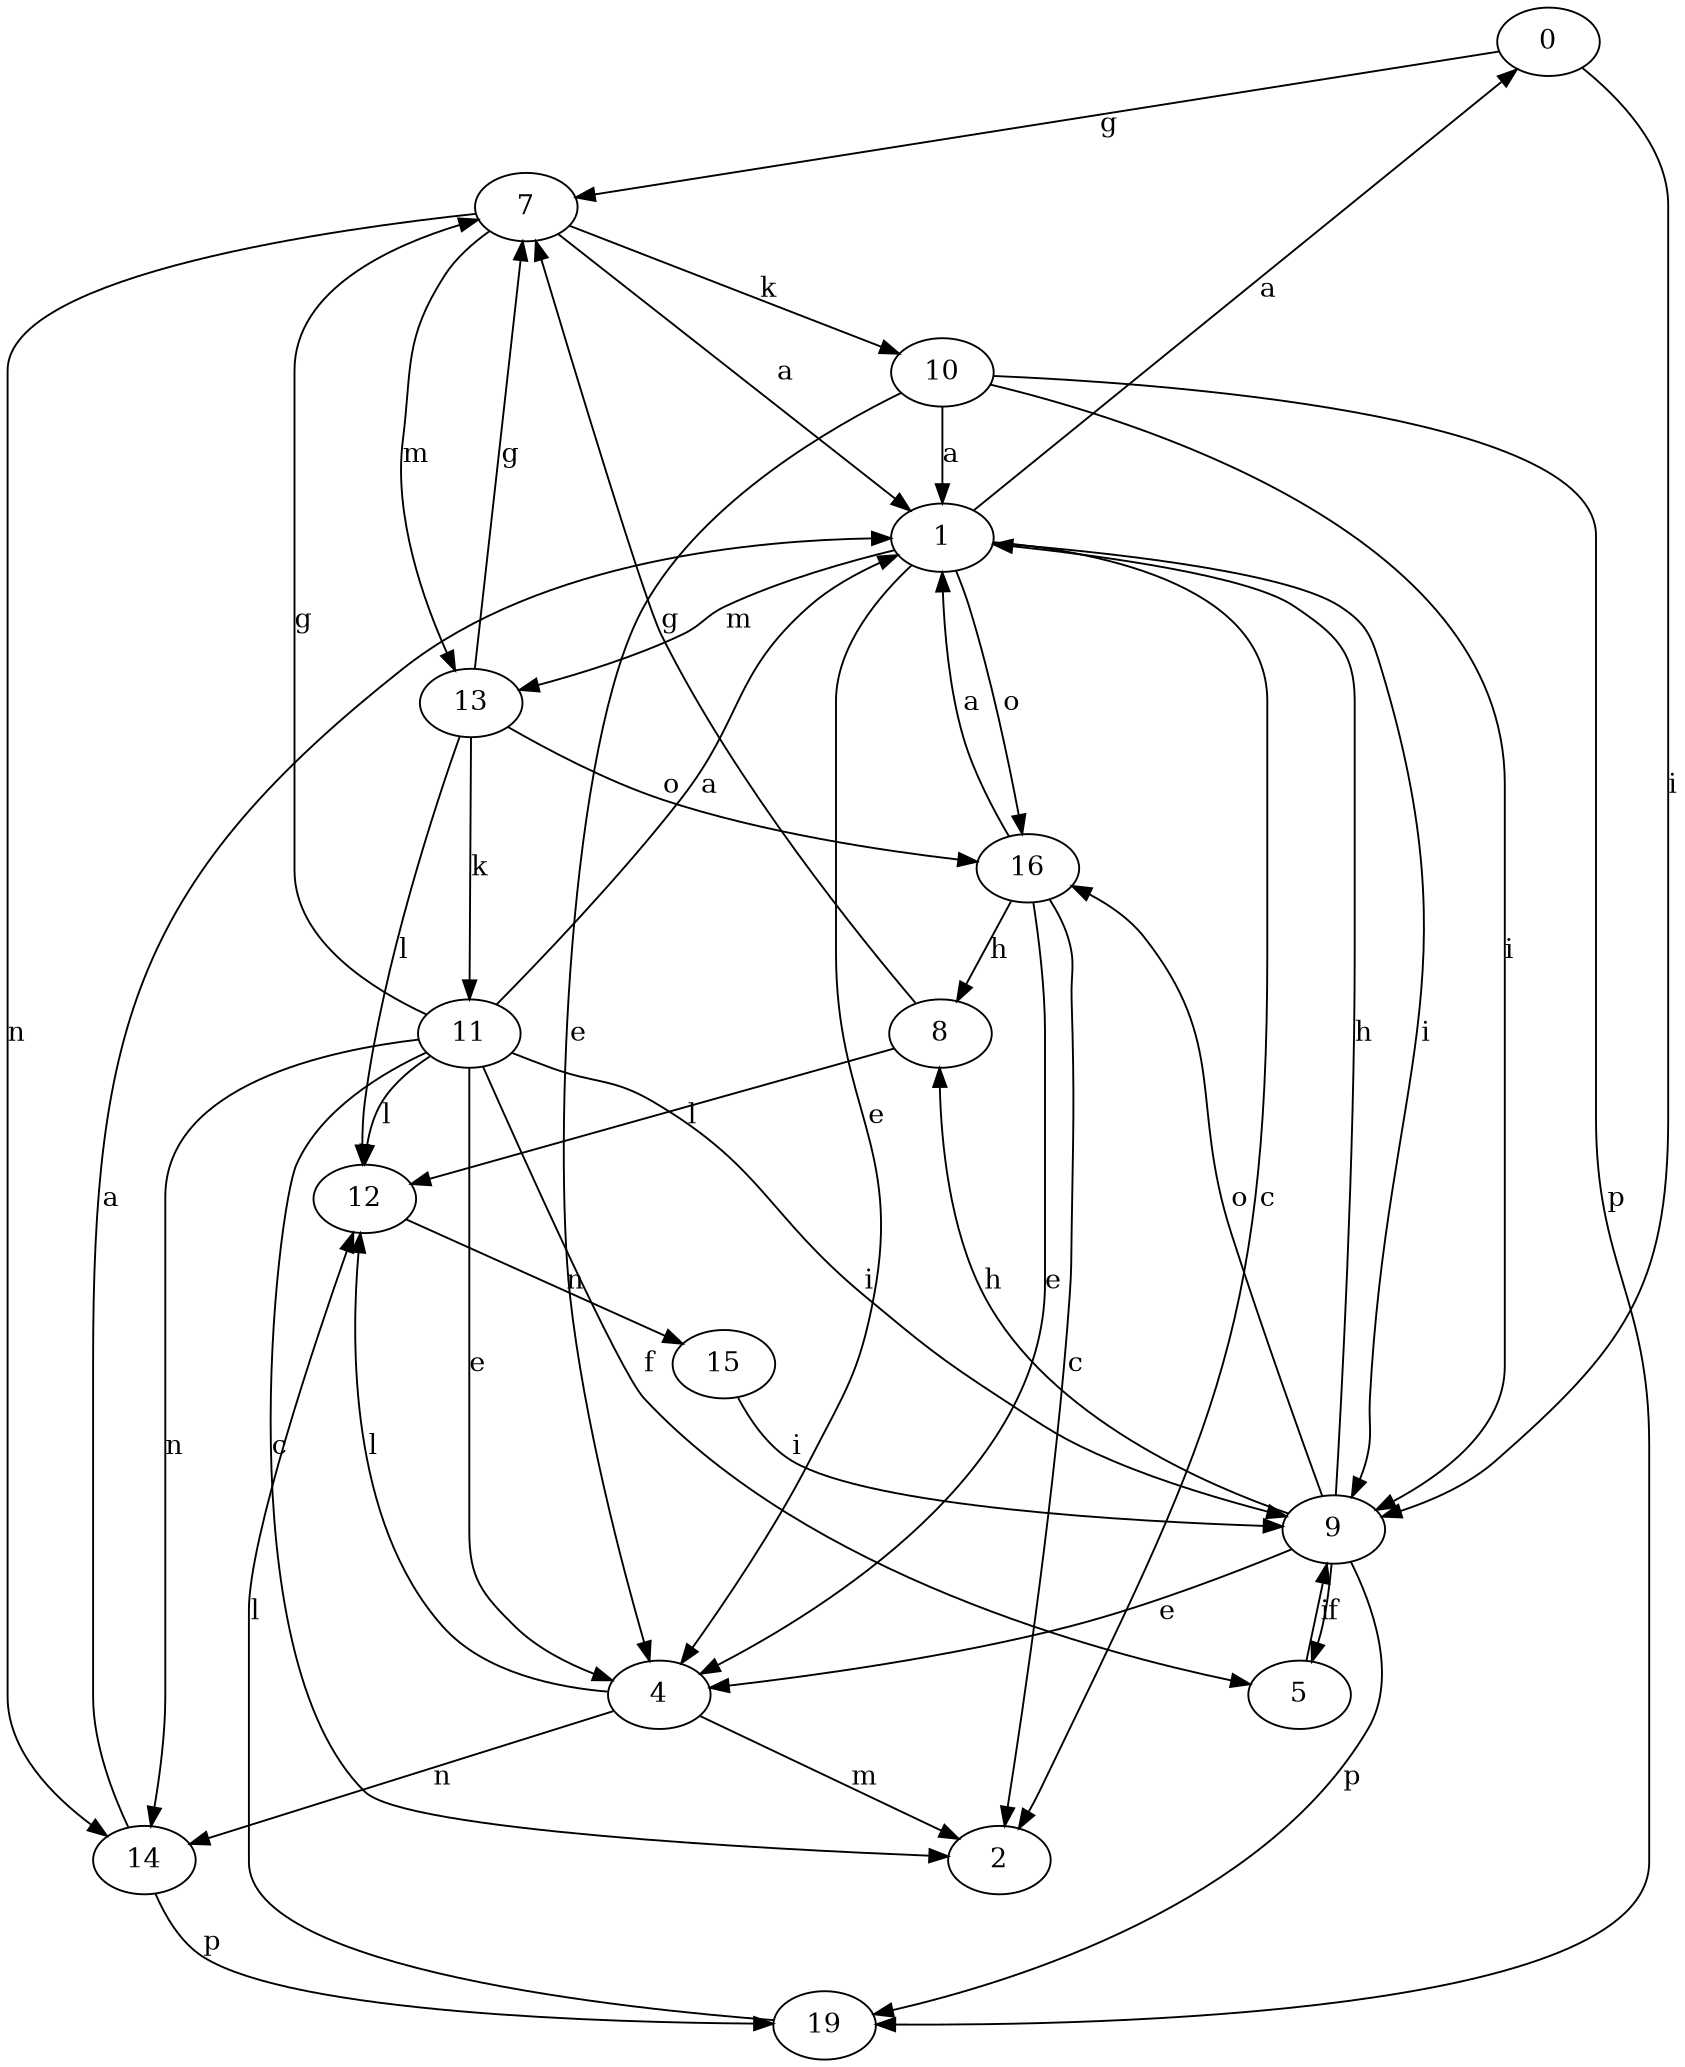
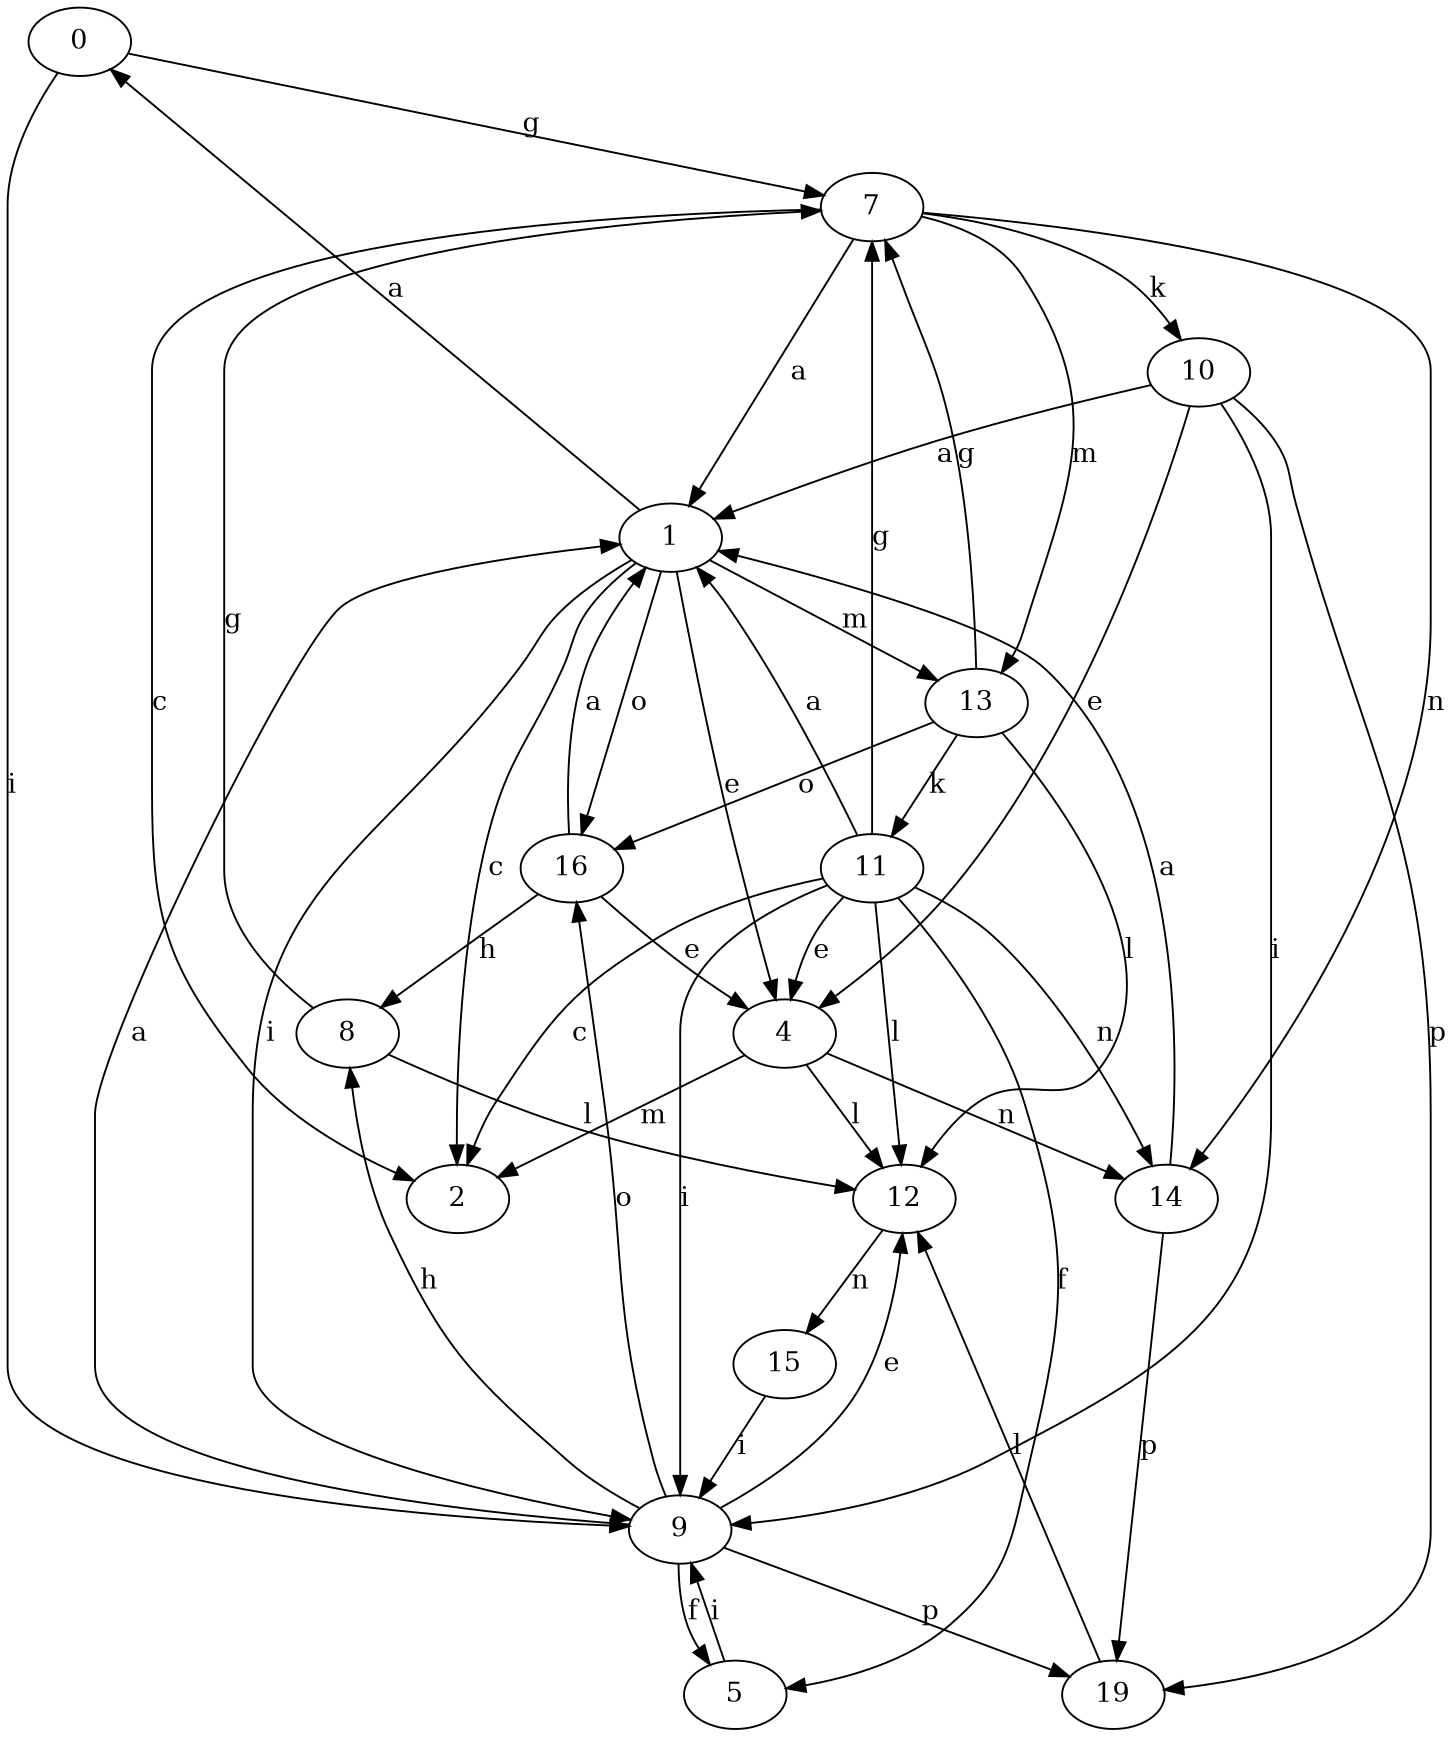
edge "9" -> "1": label "h" -> "a"
edge "16" -> "2": now "7" -> "2"
edge "9" -> "4": now "9" -> "12"
